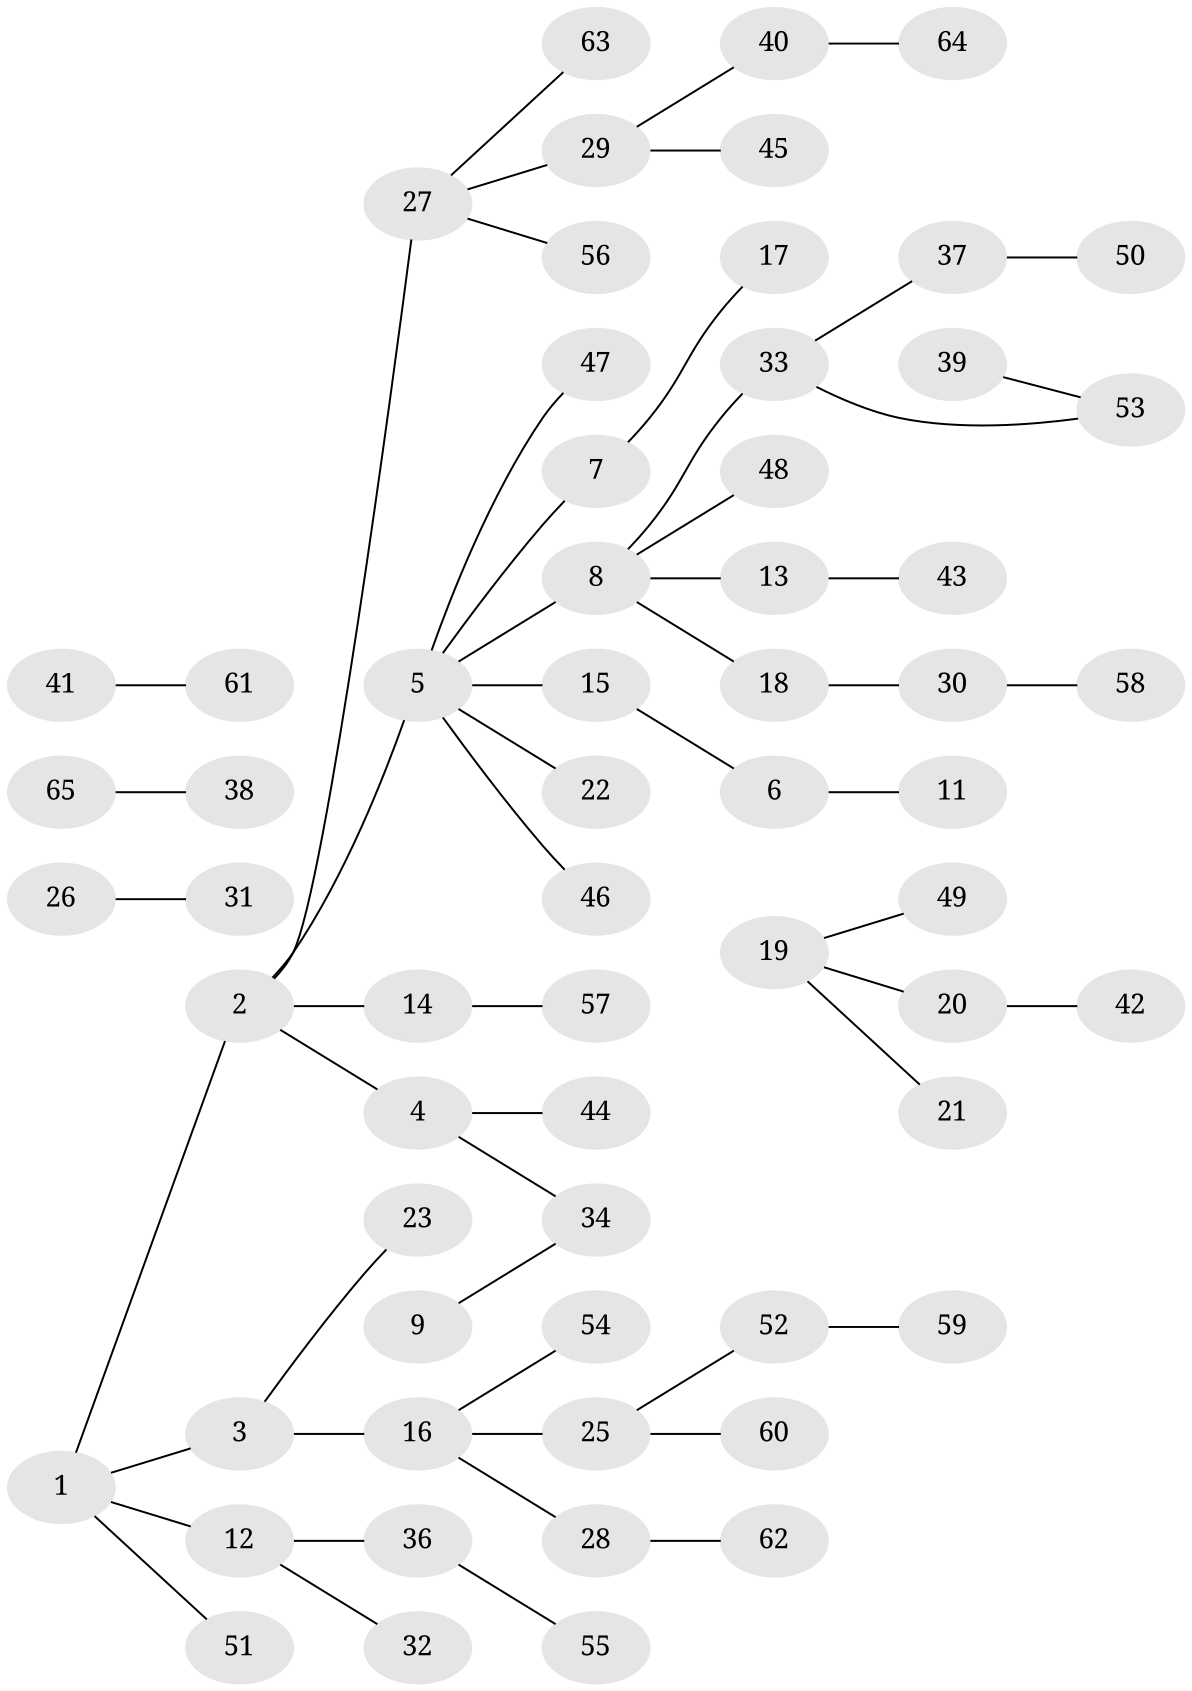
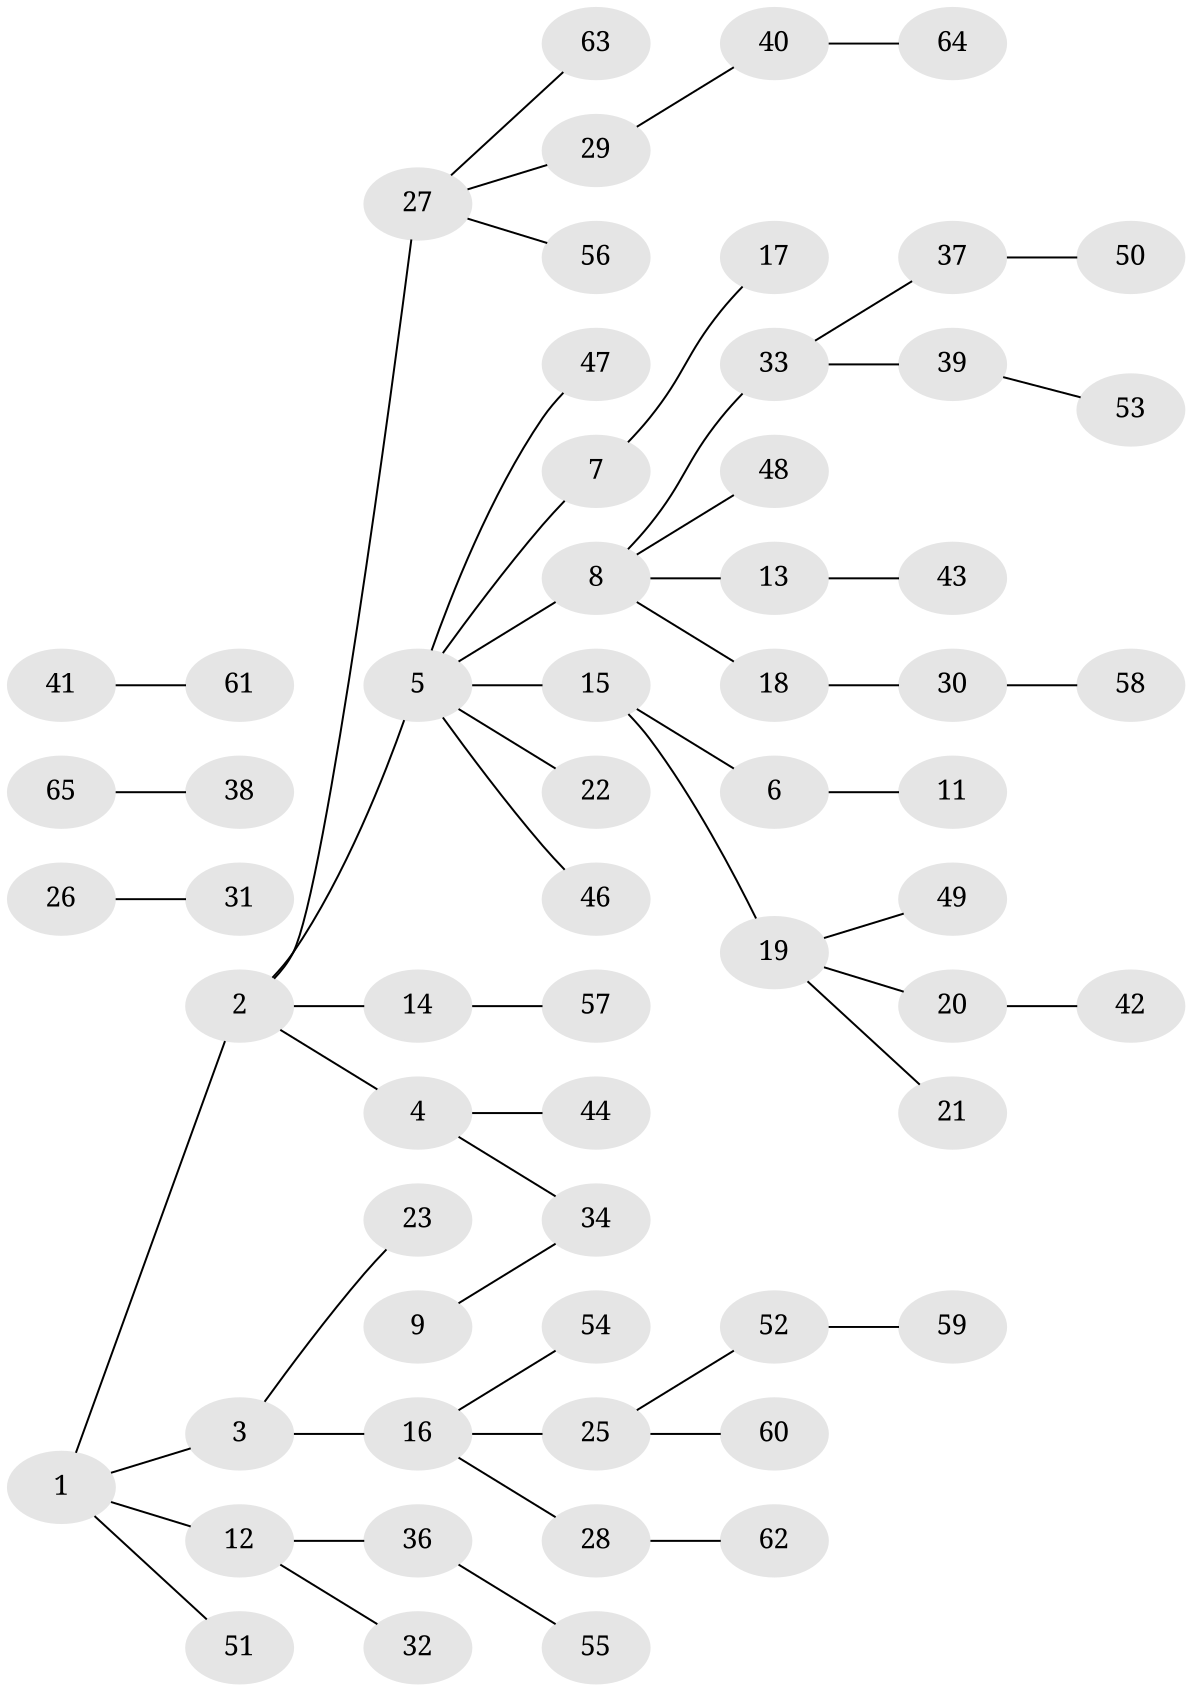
node "45": removed
edge "33" -- "53": now "33" -- "39"
edge "15" -- "19": added
